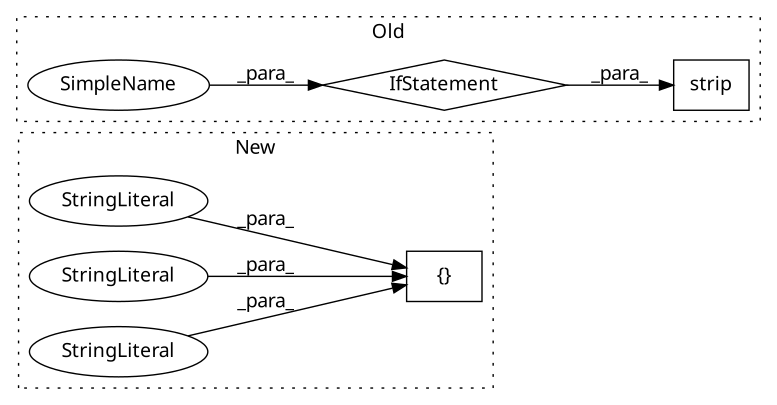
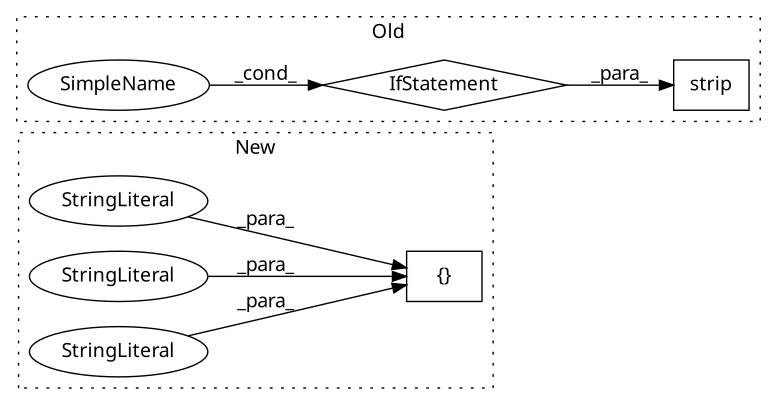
edge "SimpleName" -> "IfStatement": label "_para_" -> "_cond_"
